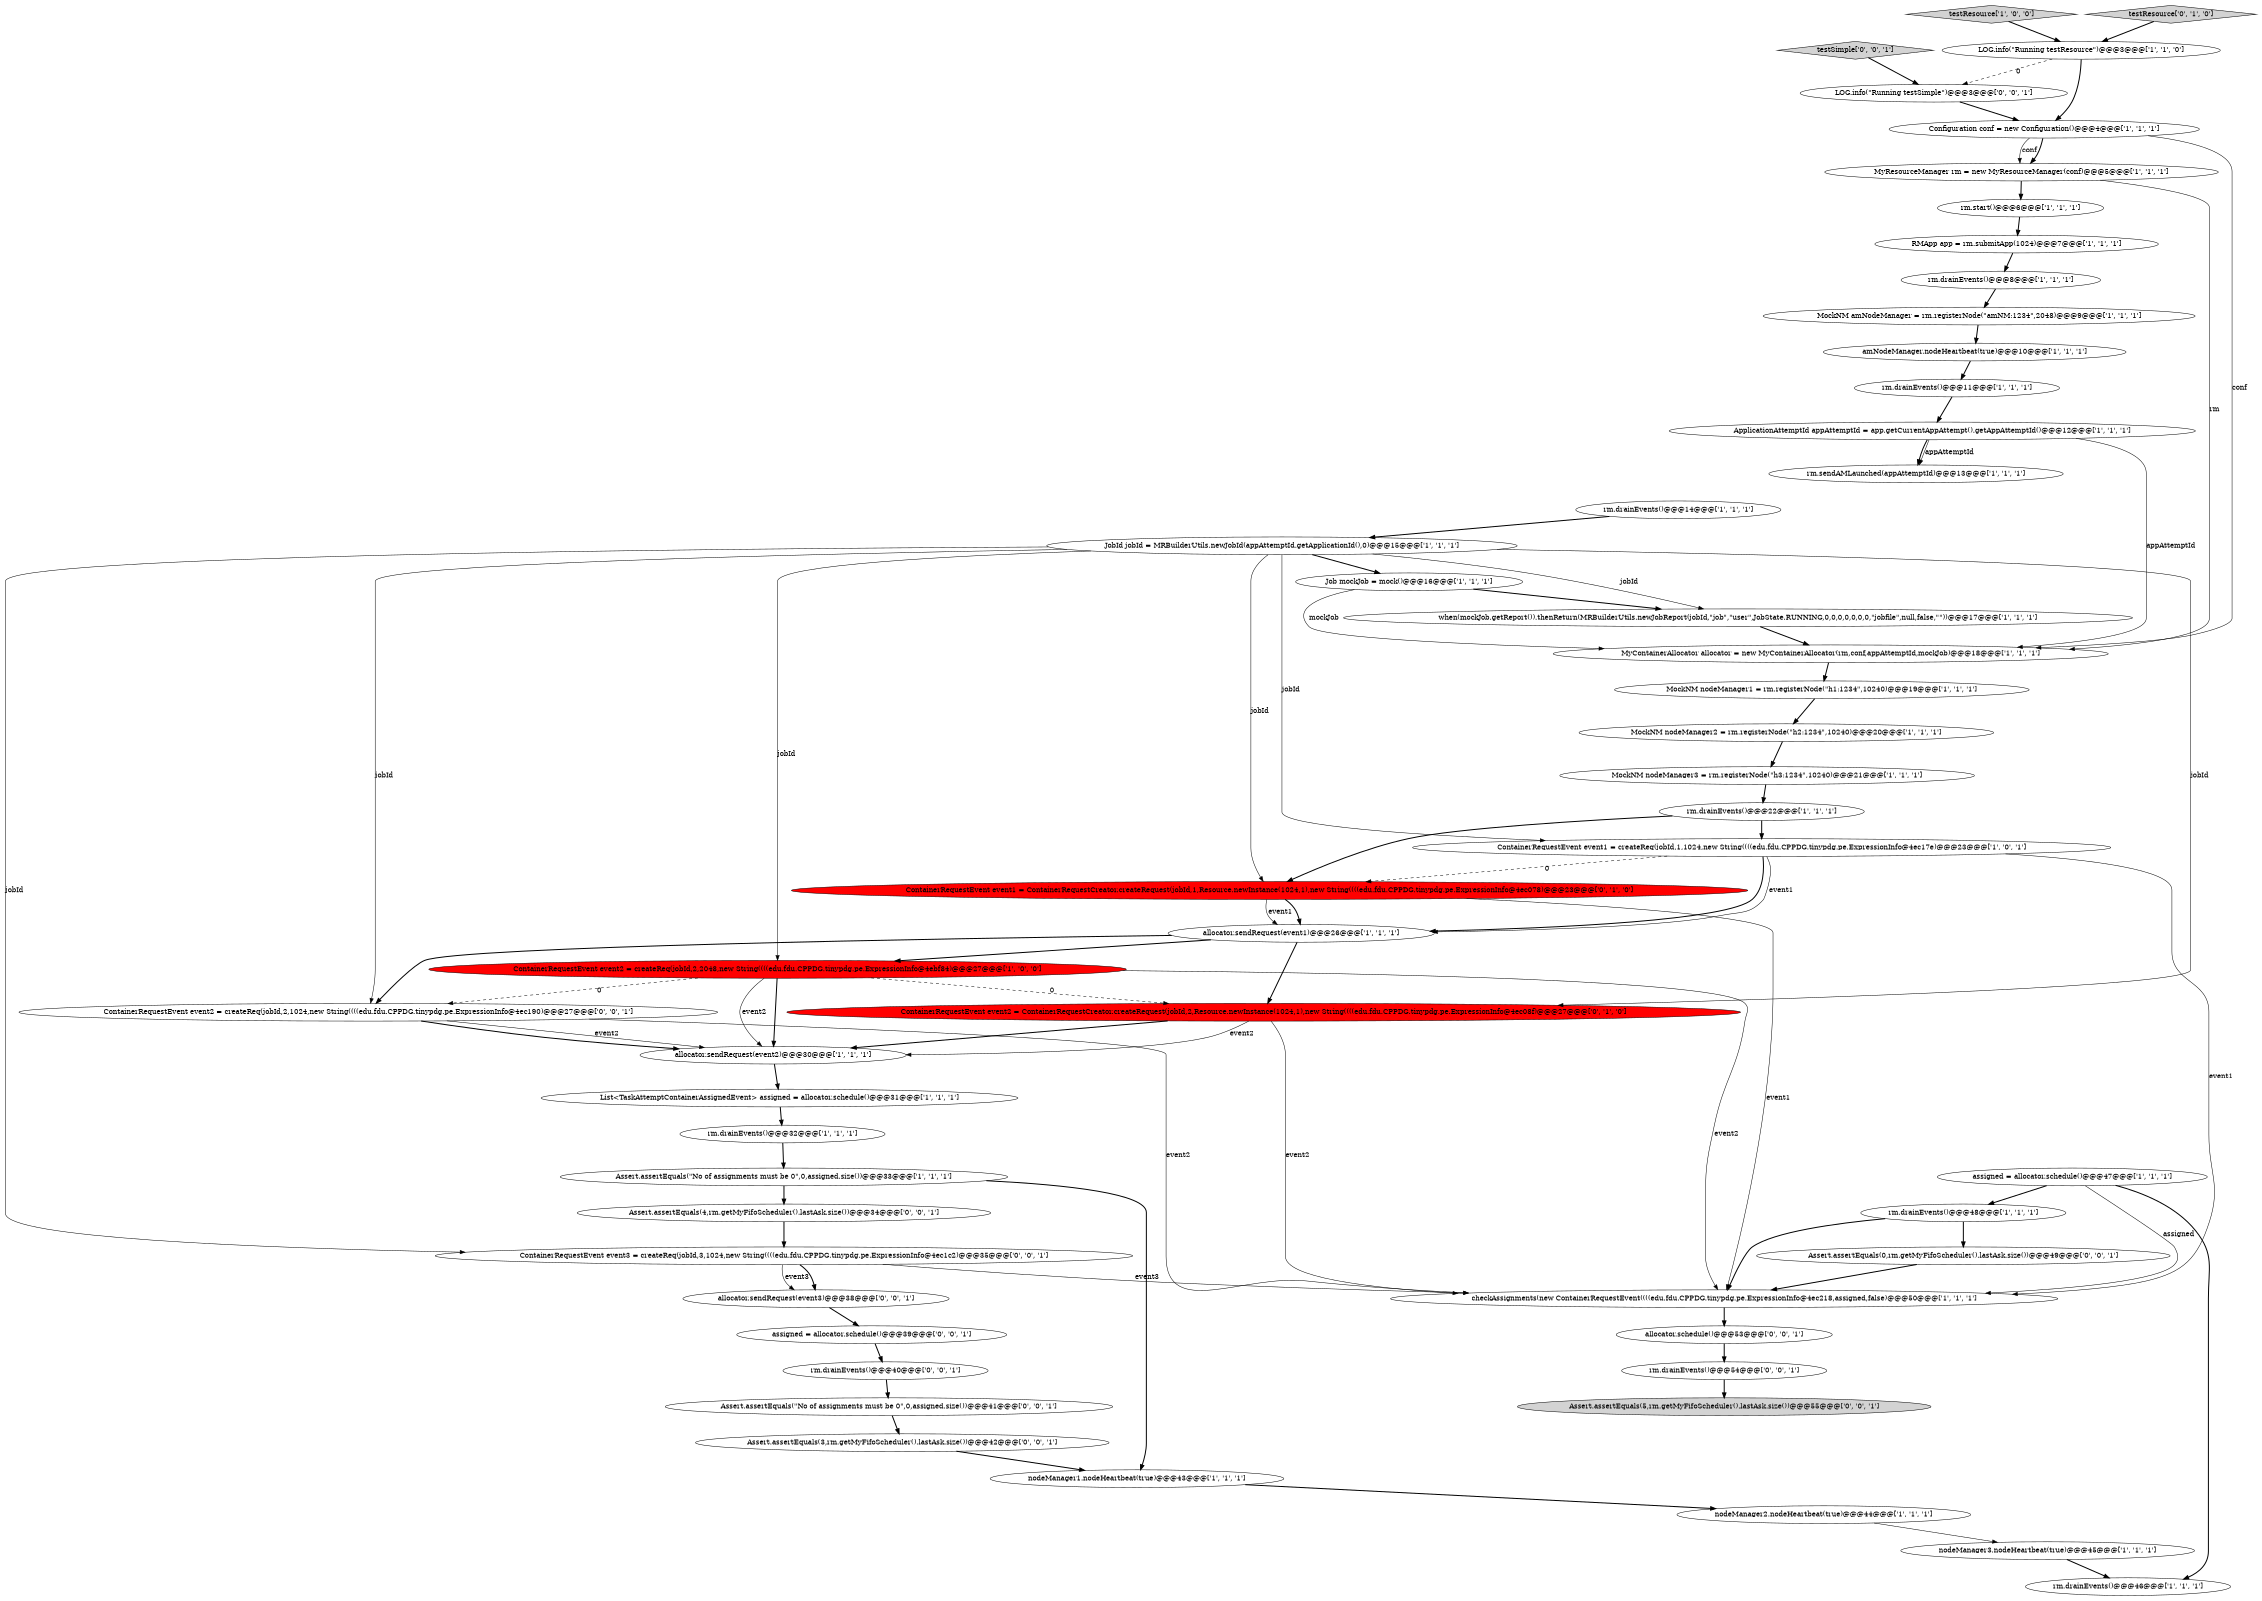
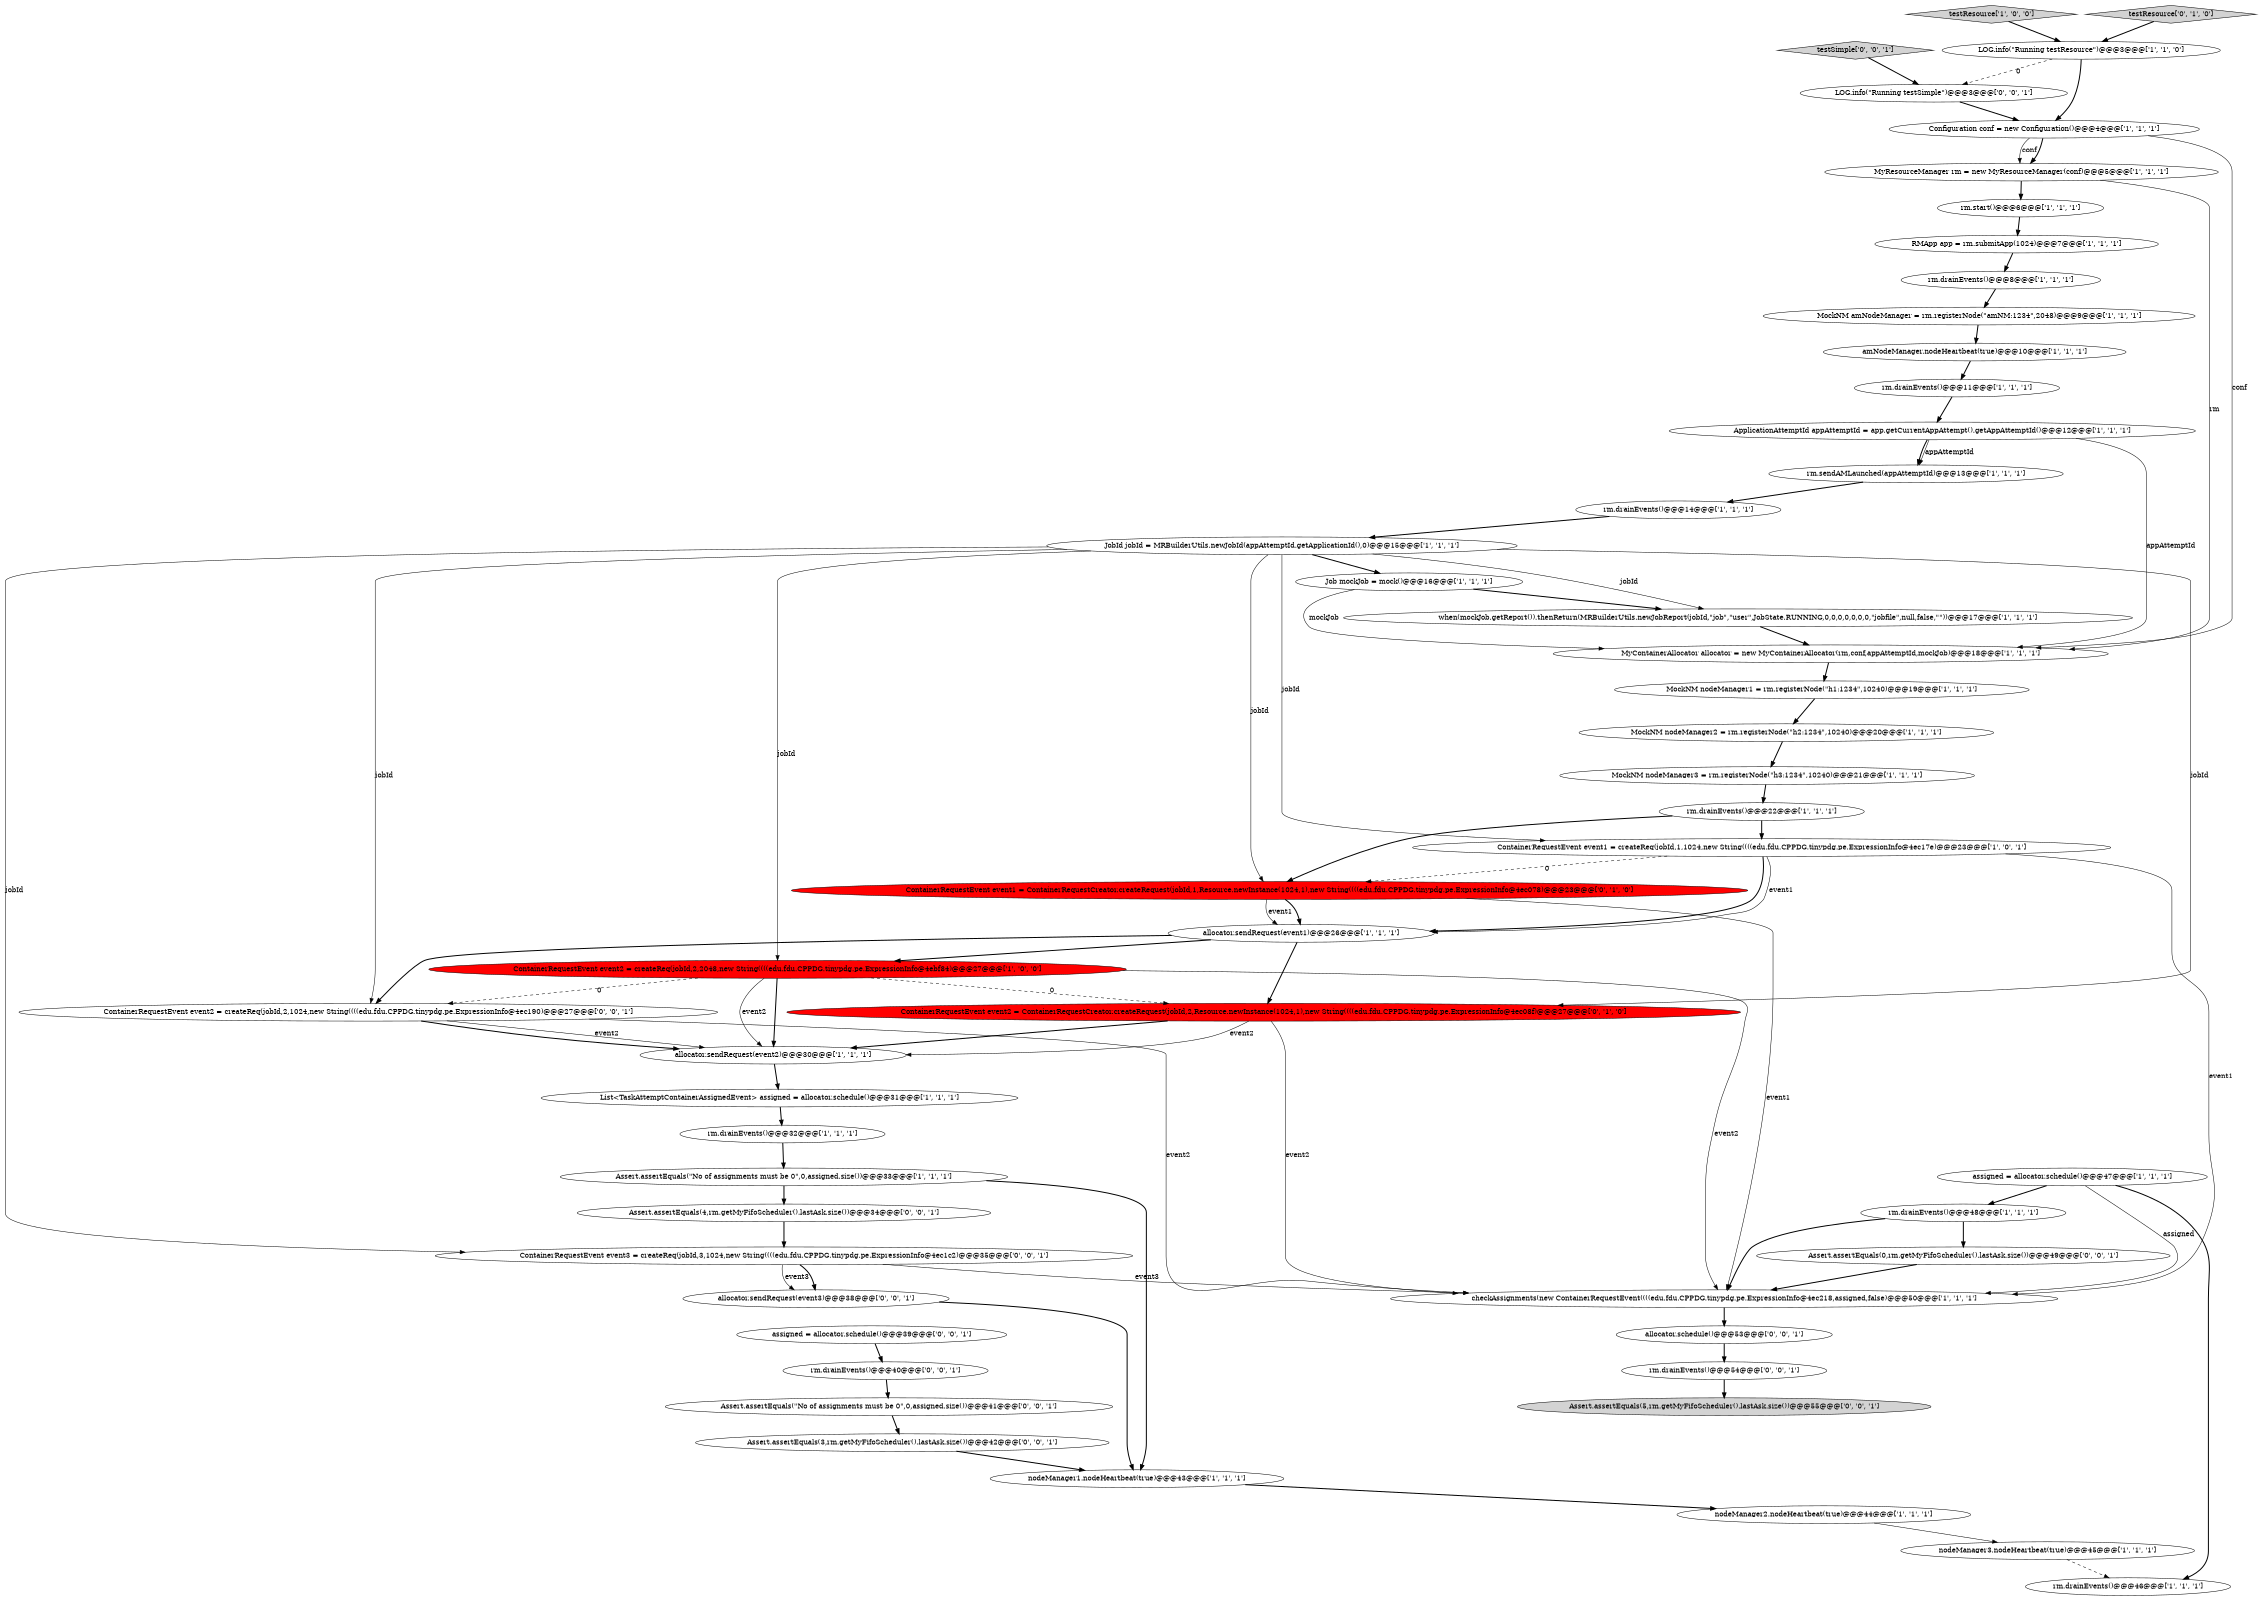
edge "rm.sendAMLaunched(appAttemptId)@@@13@@@['1', '1', '1']" -> "rm.drainEvents()@@@14@@@['1', '1', '1']": added
edge "allocator.sendRequest(event3)@@@38@@@['0', '0', '1']" -> "assigned = allocator.schedule()@@@39@@@['0', '0', '1']": now "allocator.sendRequest(event3)@@@38@@@['0', '0', '1']" -> "nodeManager1.nodeHeartbeat(true)@@@43@@@['1', '1', '1']"
edge "nodeManager3.nodeHeartbeat(true)@@@45@@@['1', '1', '1']" -> "rm.drainEvents()@@@46@@@['1', '1', '1']": style bold -> dashed
